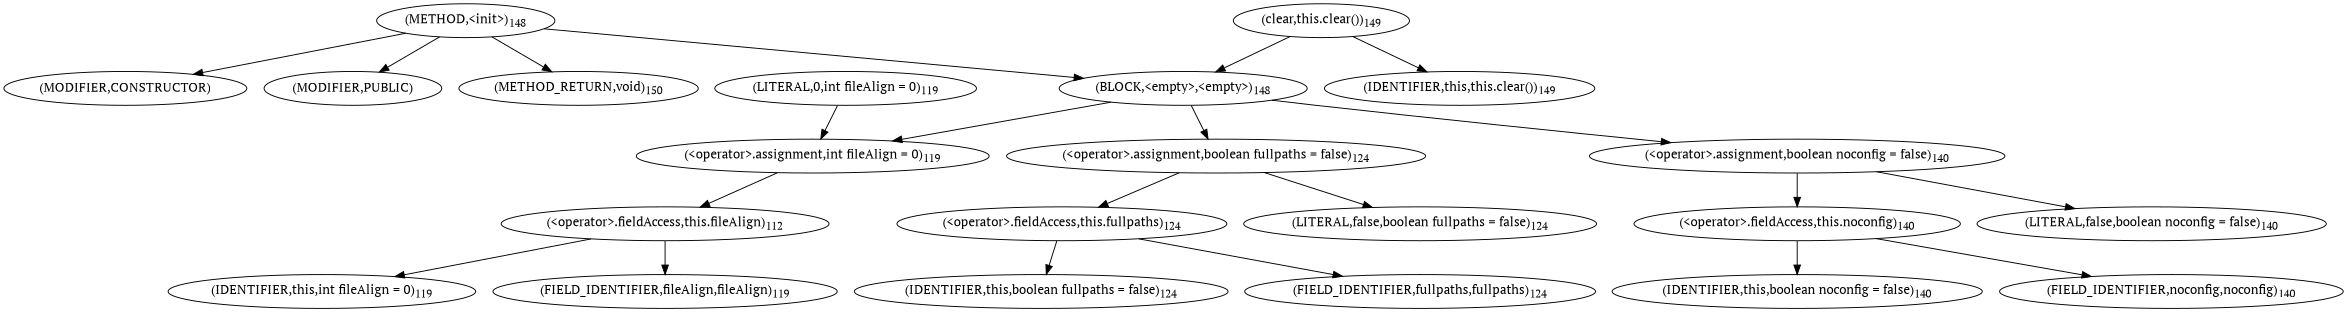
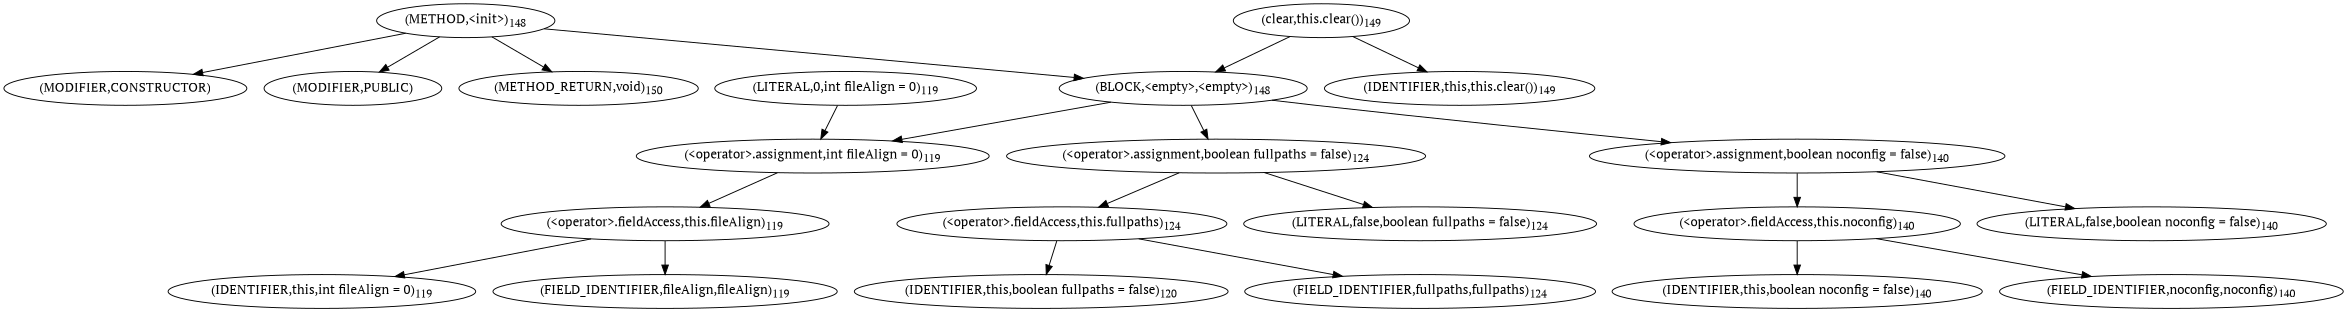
node "(<operator>.fieldAccess,this.fileAlign)": text "112" -> "119"
node "(IDENTIFIER,this,boolean fullpaths = false)": text "124" -> "120"
